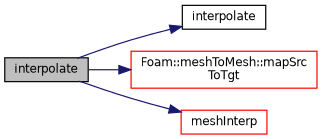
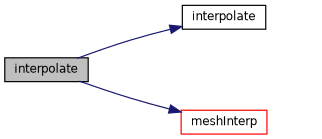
node "Foam::meshToMesh::mapSrc ToTgt": removed
